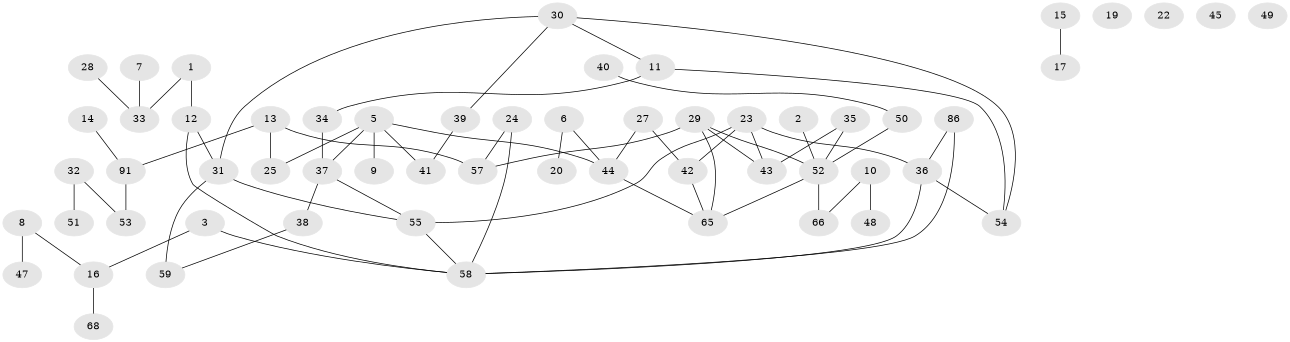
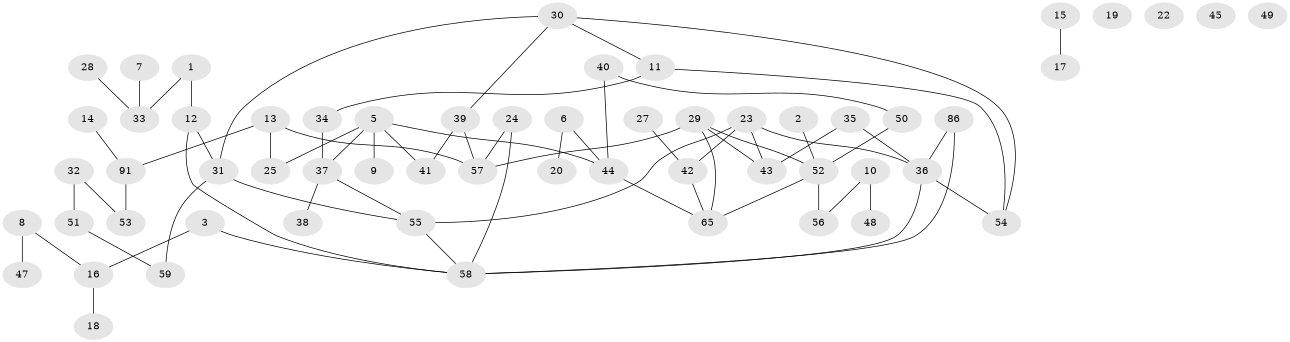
edge "35" -- "52": now "35" -- "36"
edge "39" -- "57": added
edge "27" -- "44": now "40" -- "44"
node "66": label "66" -> "56"
edge "38" -- "59": now "51" -- "59"
node "68": label "68" -> "18"
